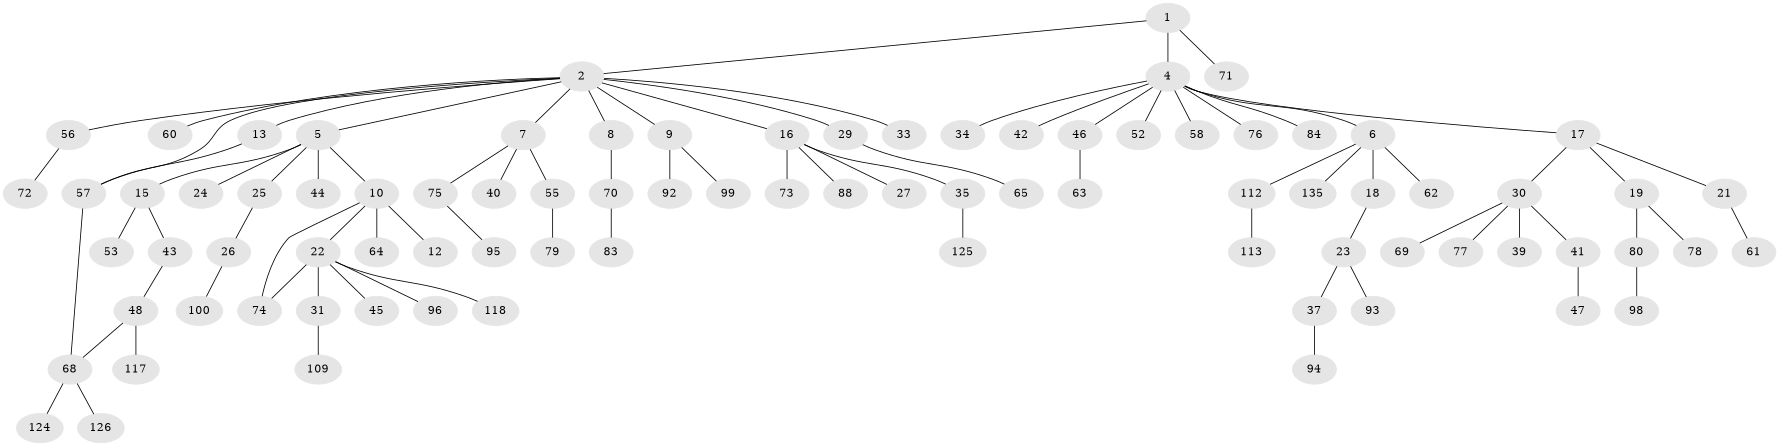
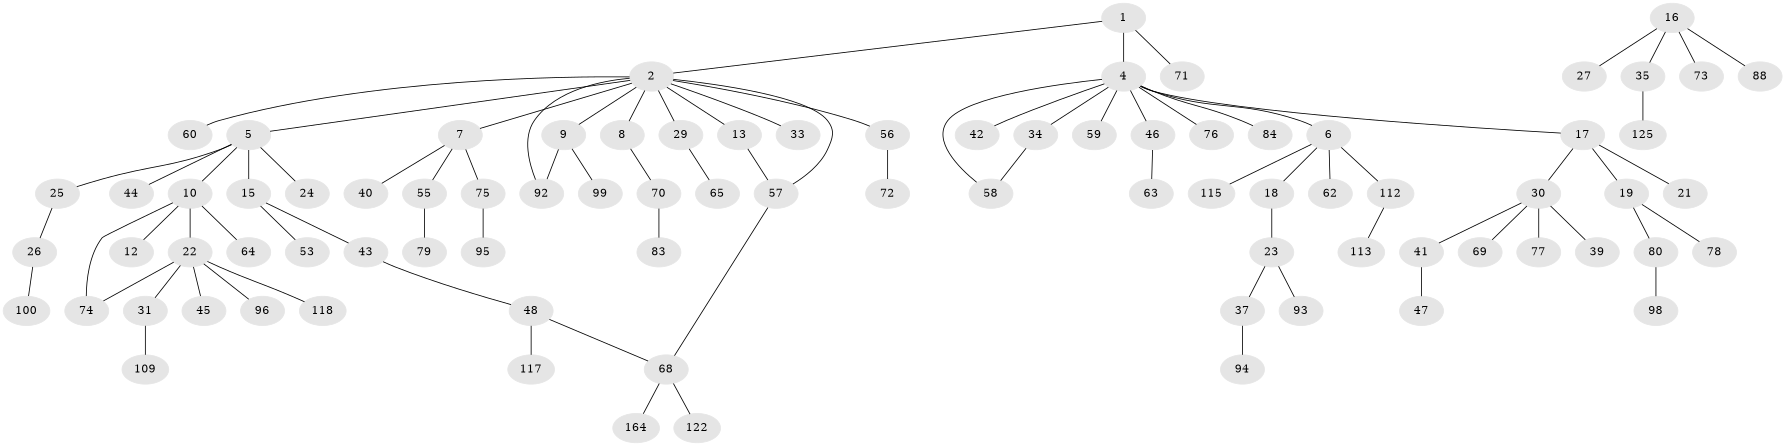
edge "2" -- "16": now "2" -- "92"
node "52": label "52" -> "59"
edge "34" -- "58": added
node "135": label "135" -> "115"
node "61": removed
node "124": label "124" -> "164"
node "126": label "126" -> "122"
